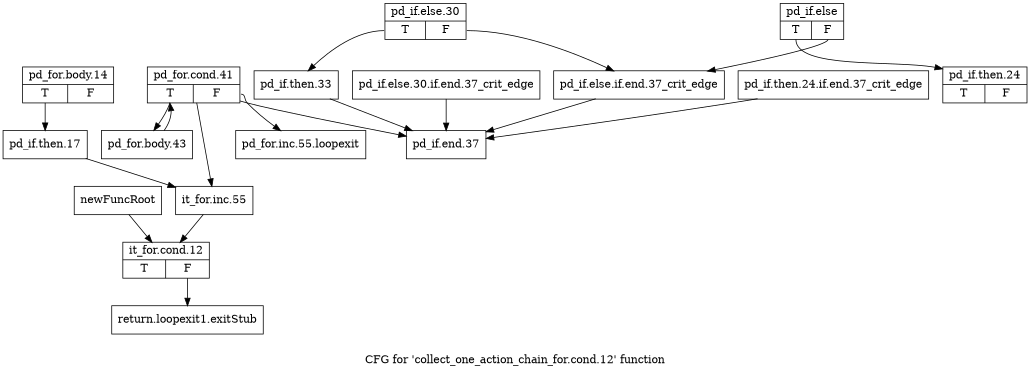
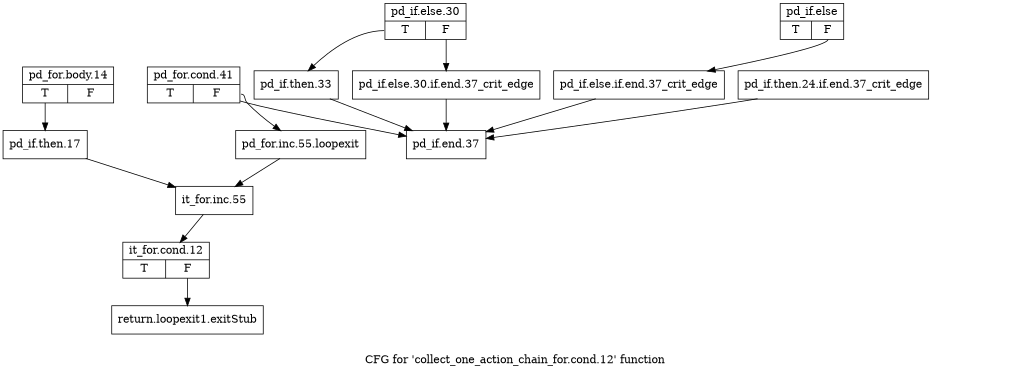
edge "pd_if.else.30" -> "pd_if.else.if.end.37_crit_edge": now "pd_if.else.30" -> "pd_if.else.30.if.end.37_crit_edge"
node "pd_if.then.24": removed
edge "pd_for.cond.41" -> "it_for.inc.55": now "pd_for.inc.55.loopexit" -> "it_for.inc.55"
node "pd_for.body.43": removed
node "newFuncRoot": removed
